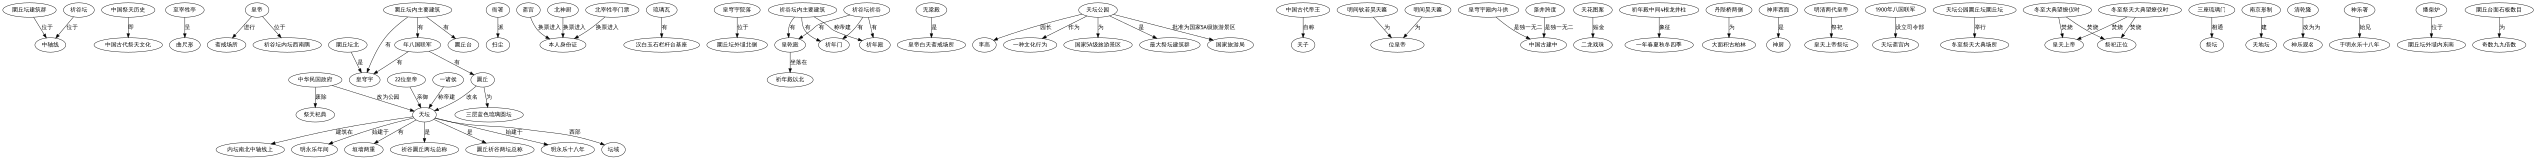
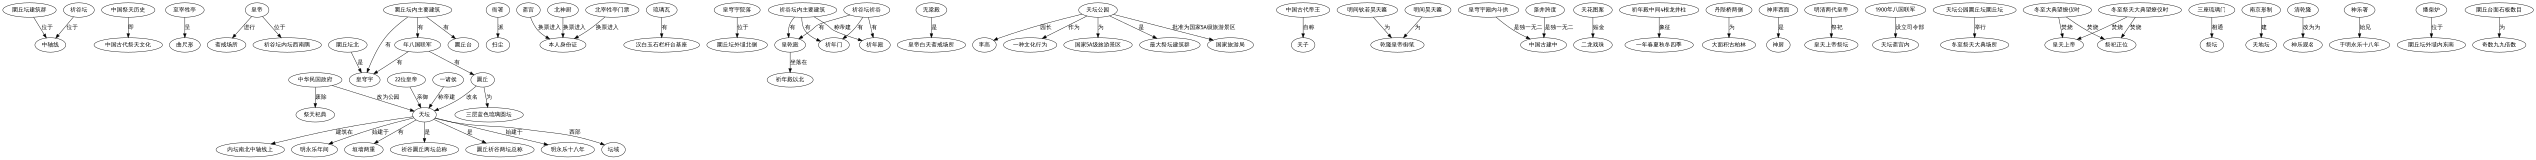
node "位皇帝": label "位皇帝" -> "乾隆皇帝御笔"
